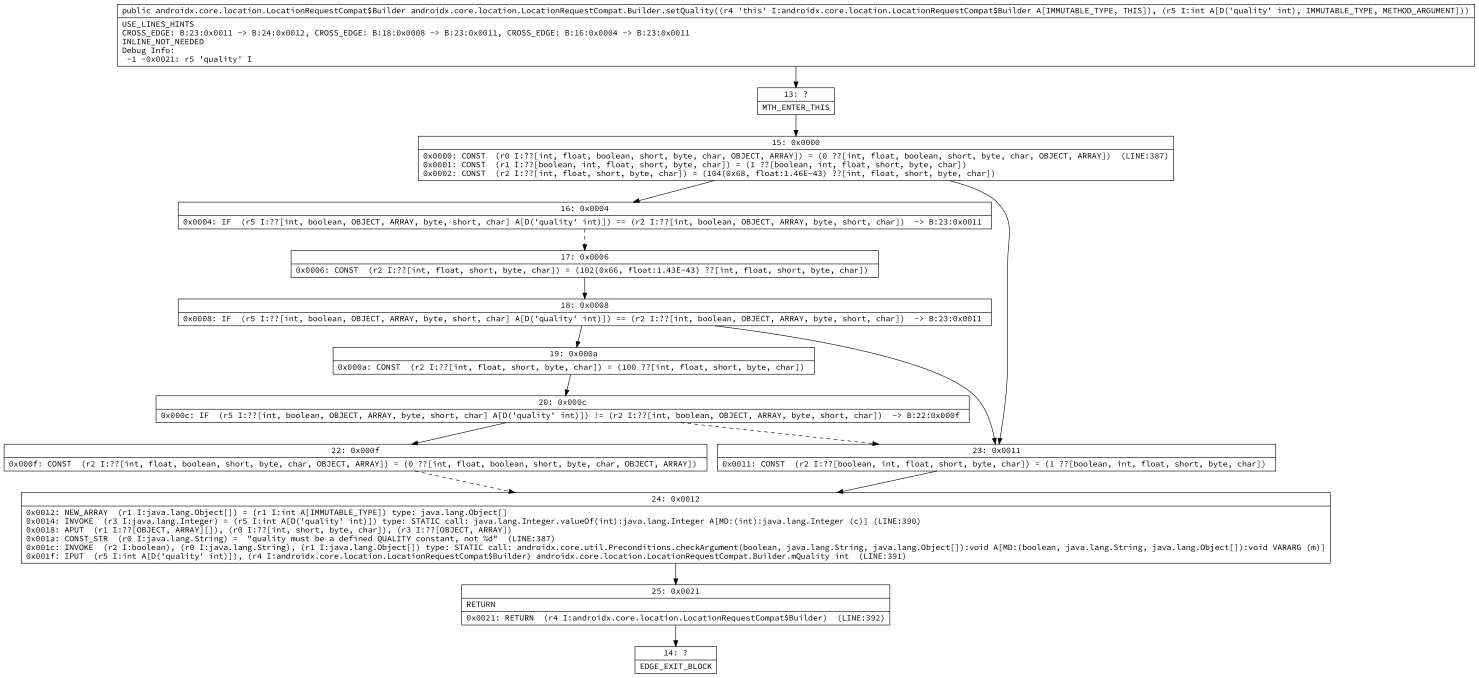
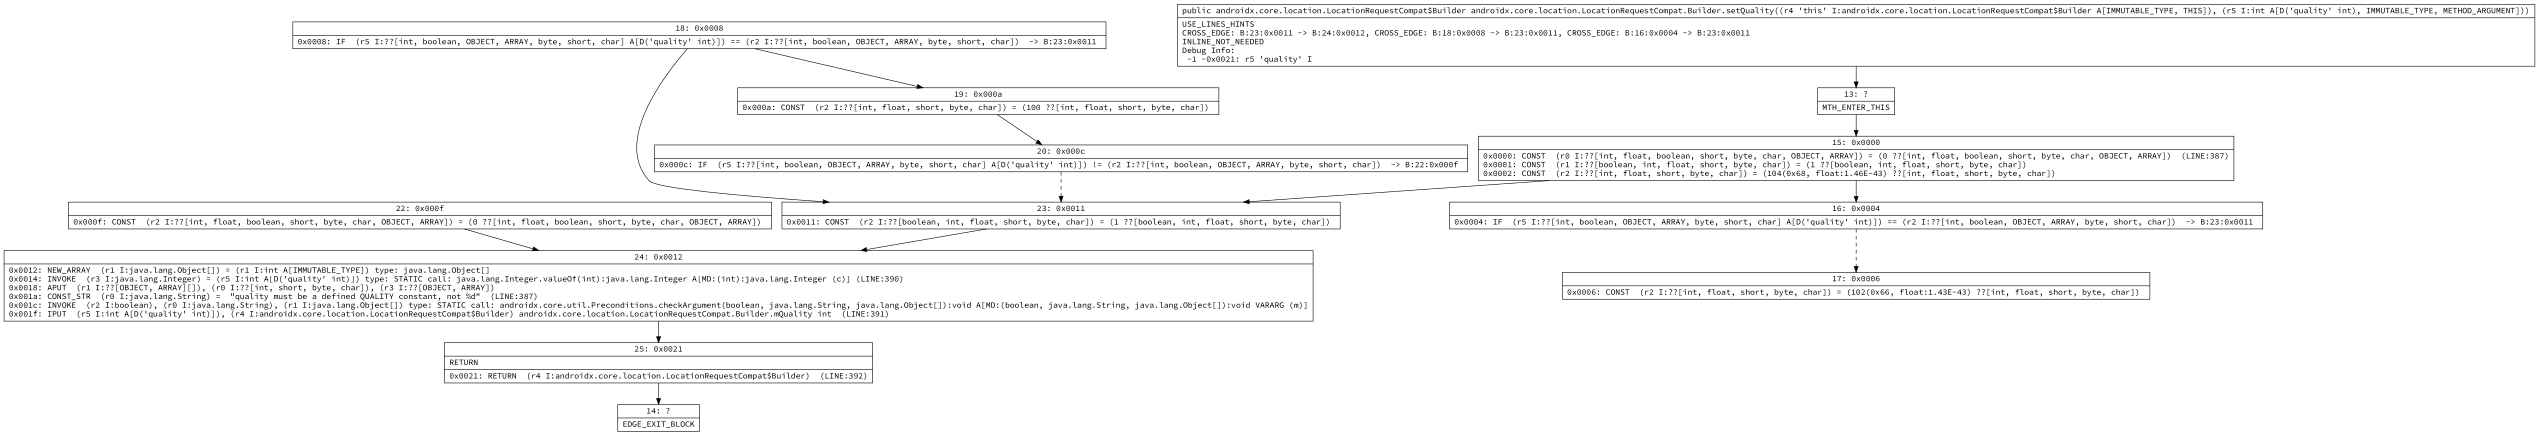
edge "17: 0x0006" -> "18: 0x0008": removed
edge "20: 0x000c" -> "22: 0x000f": removed
edge "22: 0x000f" -> "24: 0x0012": style dashed -> solid
